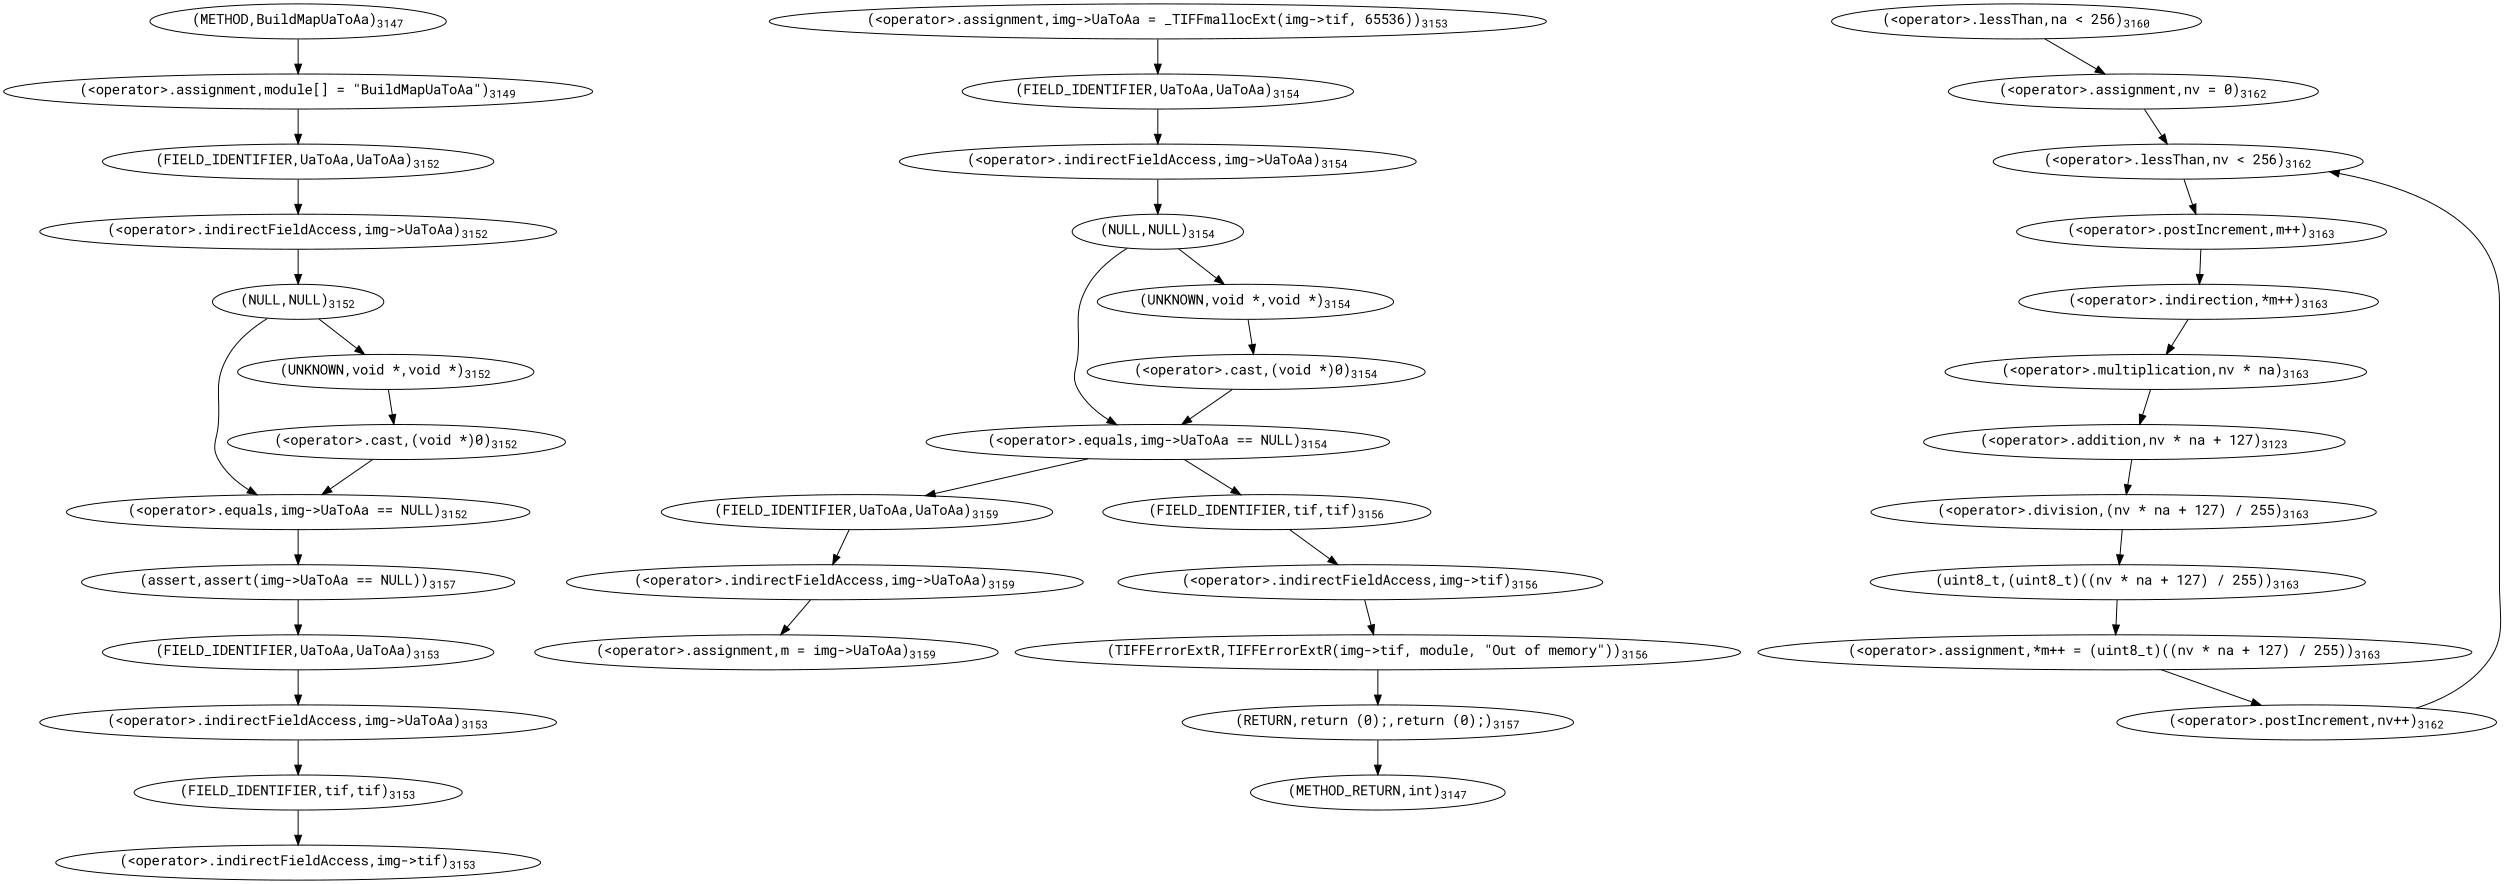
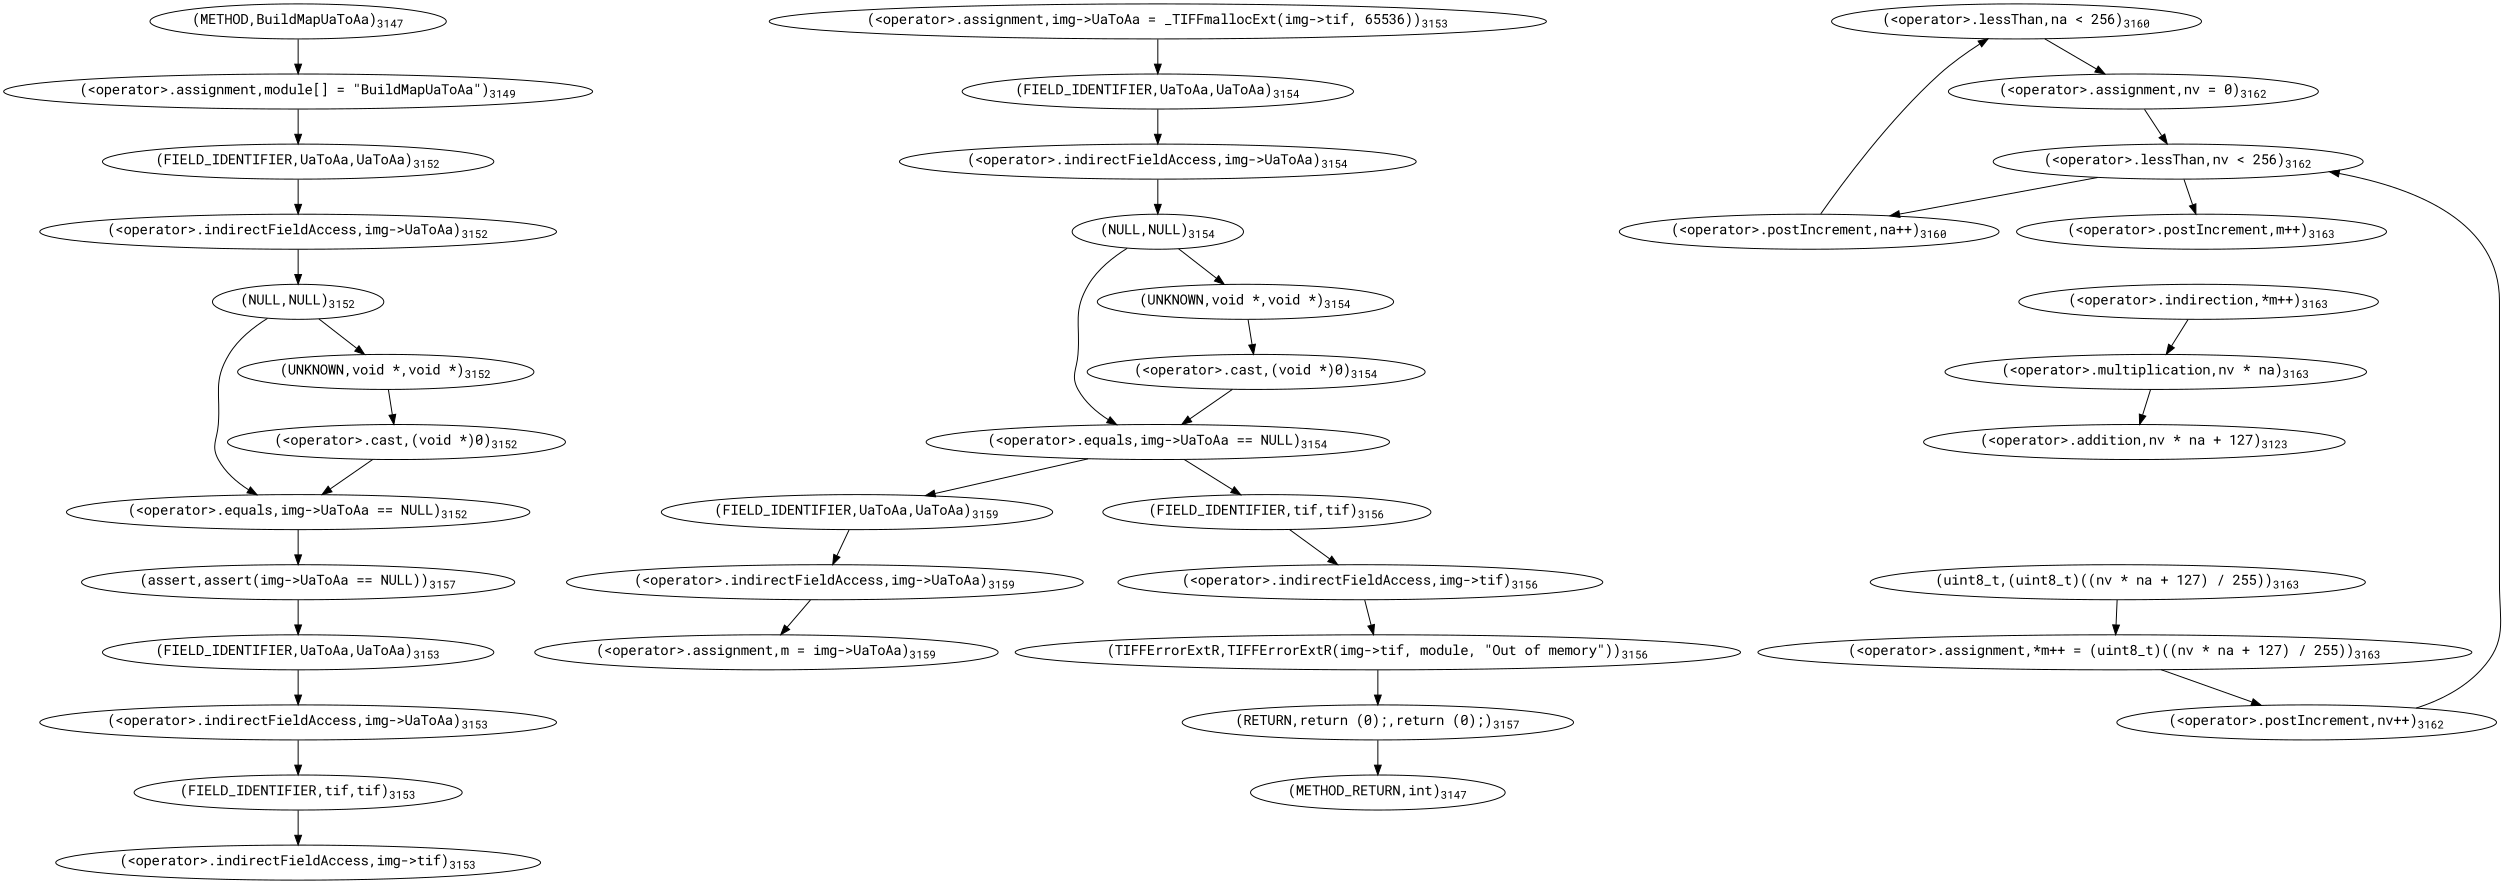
node "(<operator>.postIncrement,na++)": added
edge "(<operator>.postIncrement,m++)" -> "(<operator>.indirection,*m++)": removed
node "(<operator>.division,(nv * na + 127) / 255)": removed
